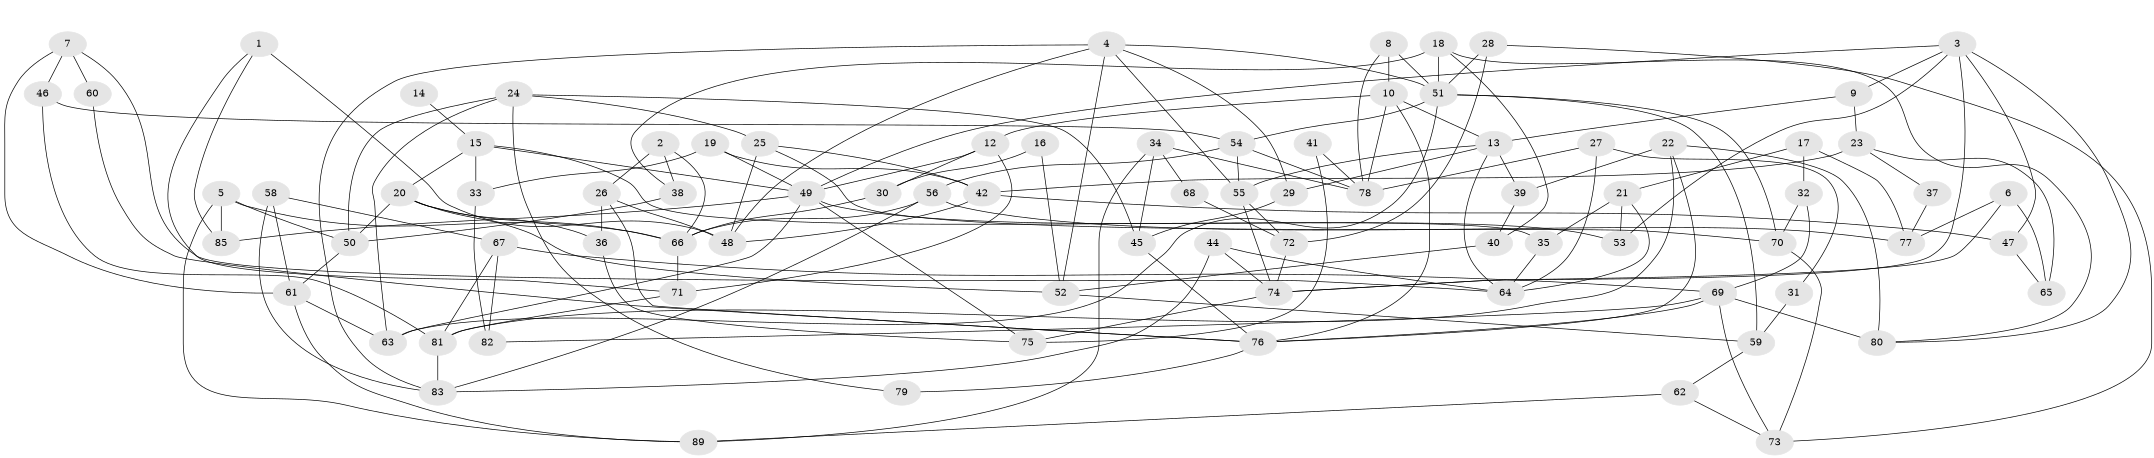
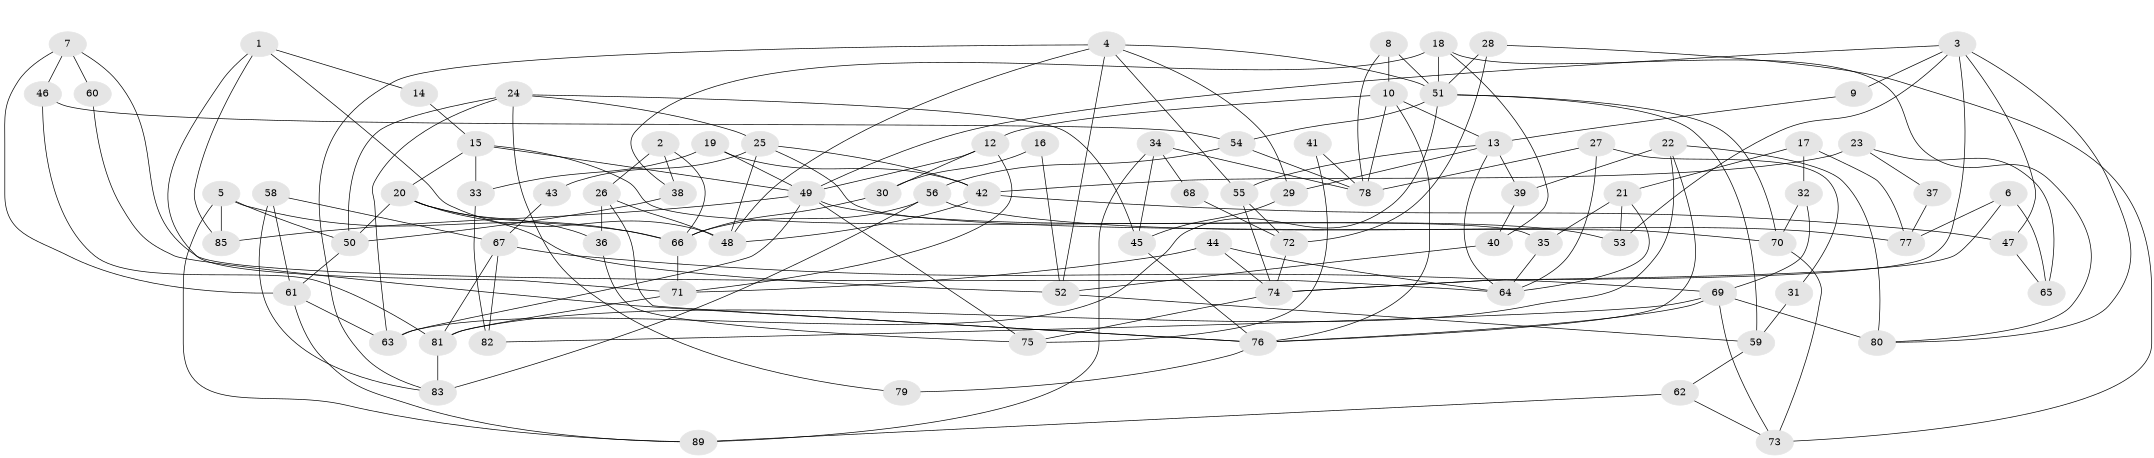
edge "1" -- "14": added
edge "9" -- "23": removed
edge "54" -- "55": removed
node "43": added
edge "44" -- "83": now "44" -- "71"
